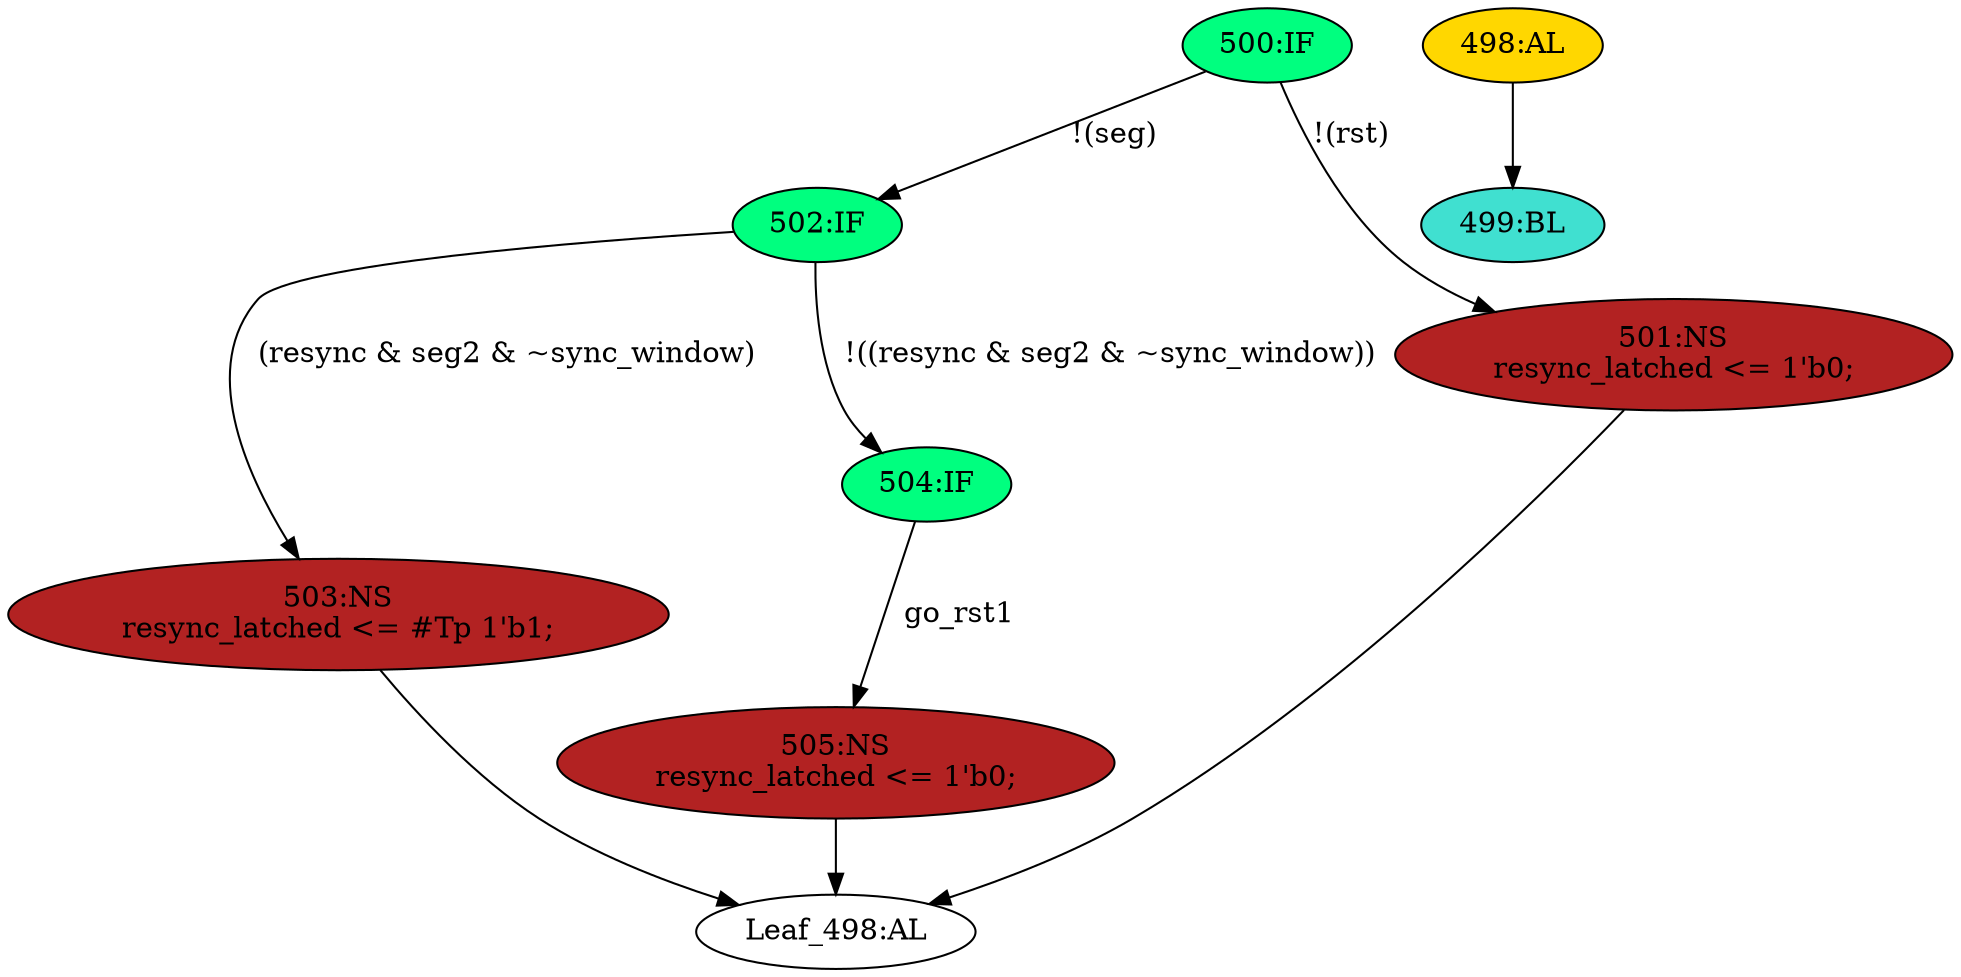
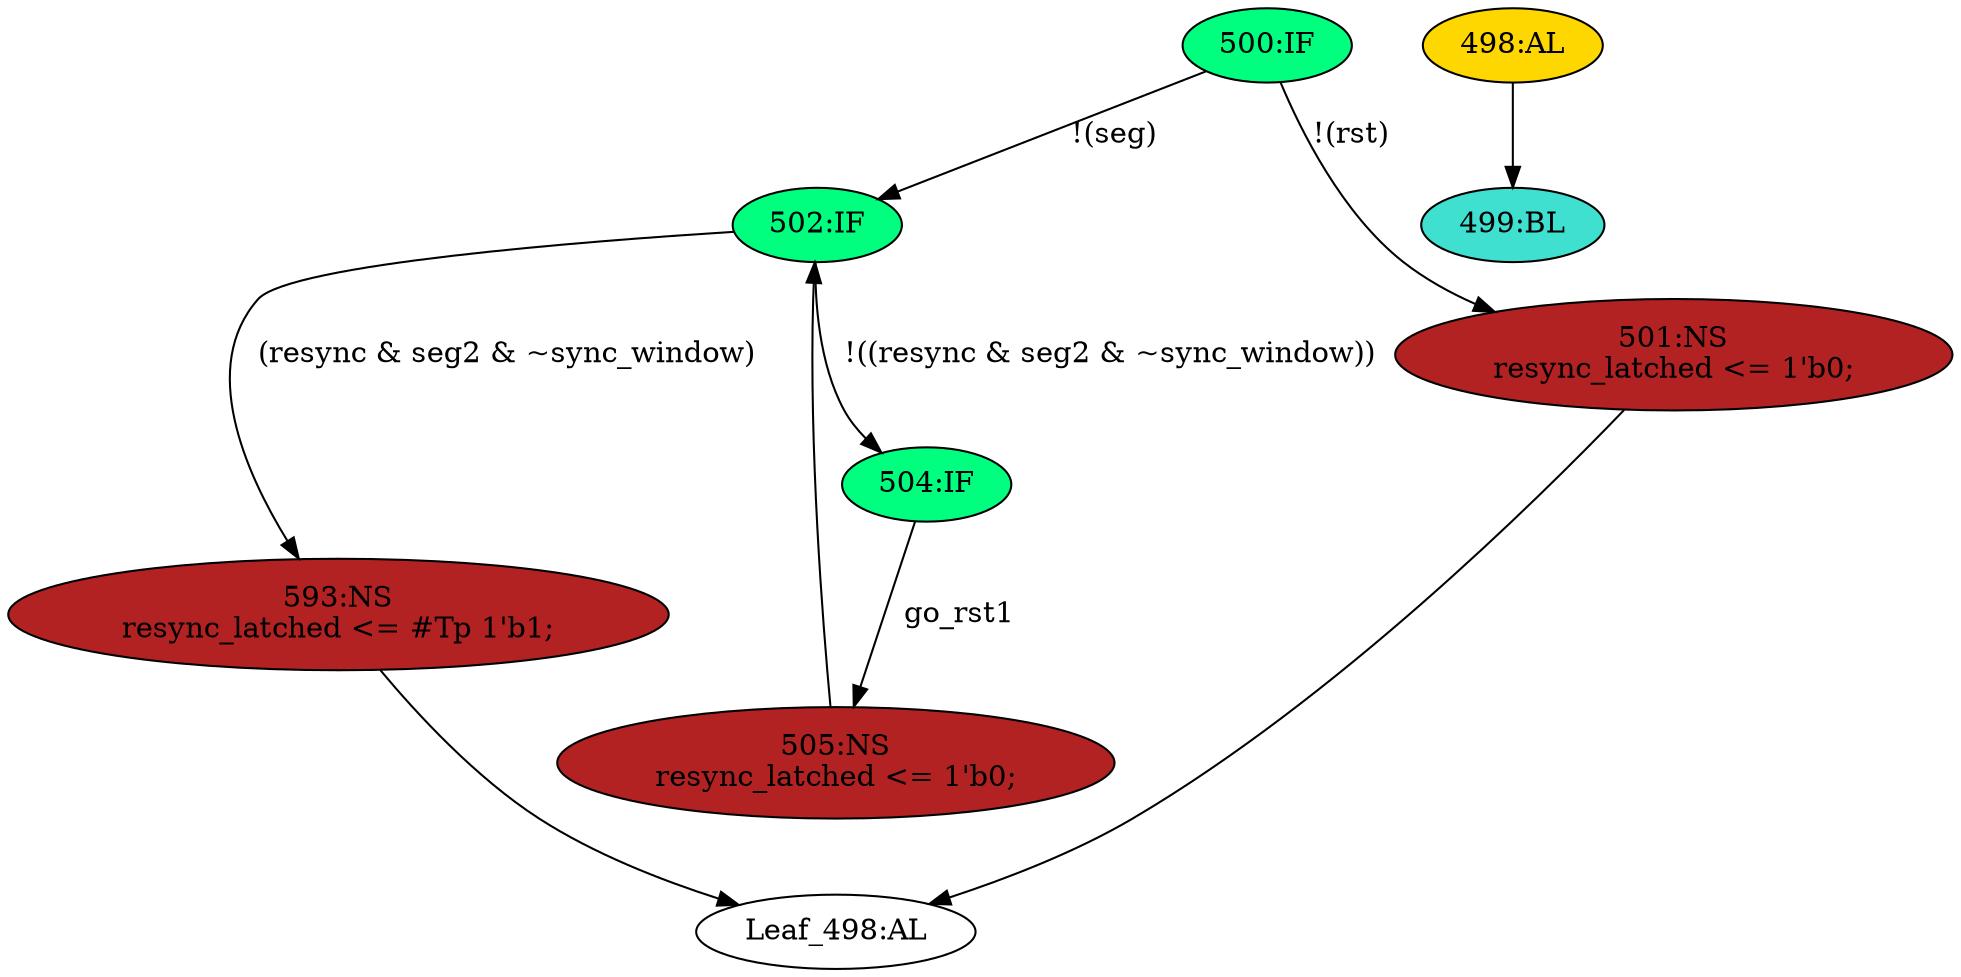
node "503:NS resync_latched <= #Tp 1'b1;": label "503:NS resync_latched <= #Tp 1'b1;" -> "593:NS resync_latched <= #Tp 1'b1;"
edge "505:NS resync_latched <= 1'b0;" -> "Leaf_498:AL": now "505:NS resync_latched <= 1'b0;" -> "502:IF"
